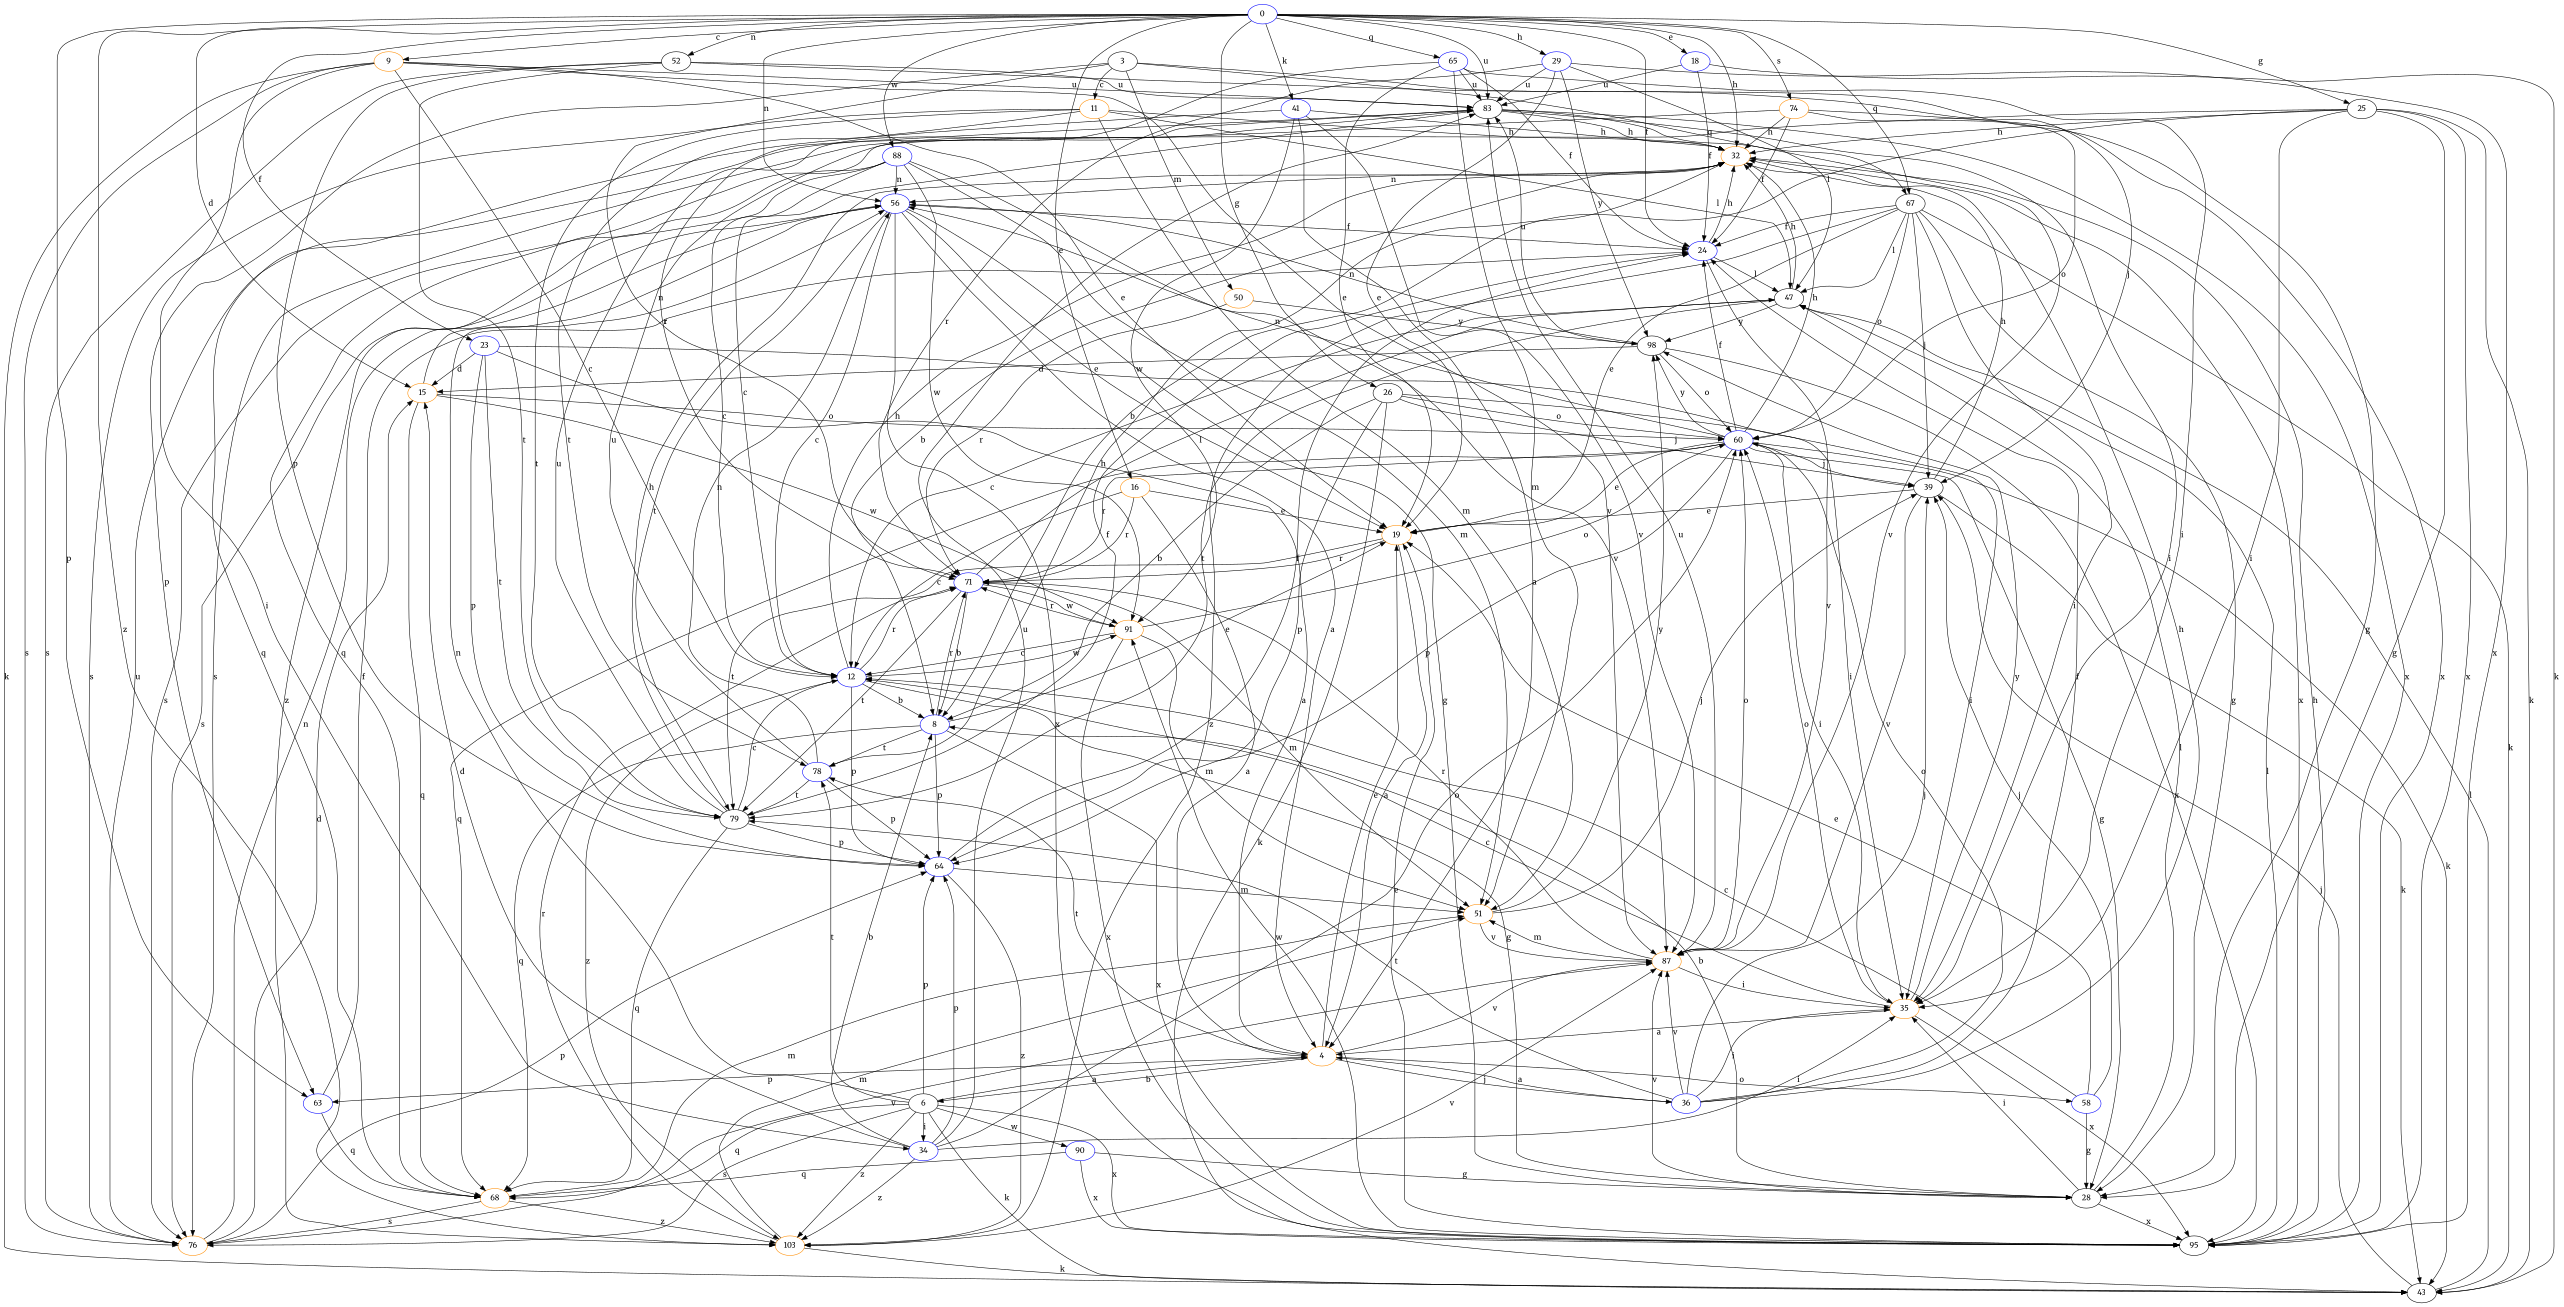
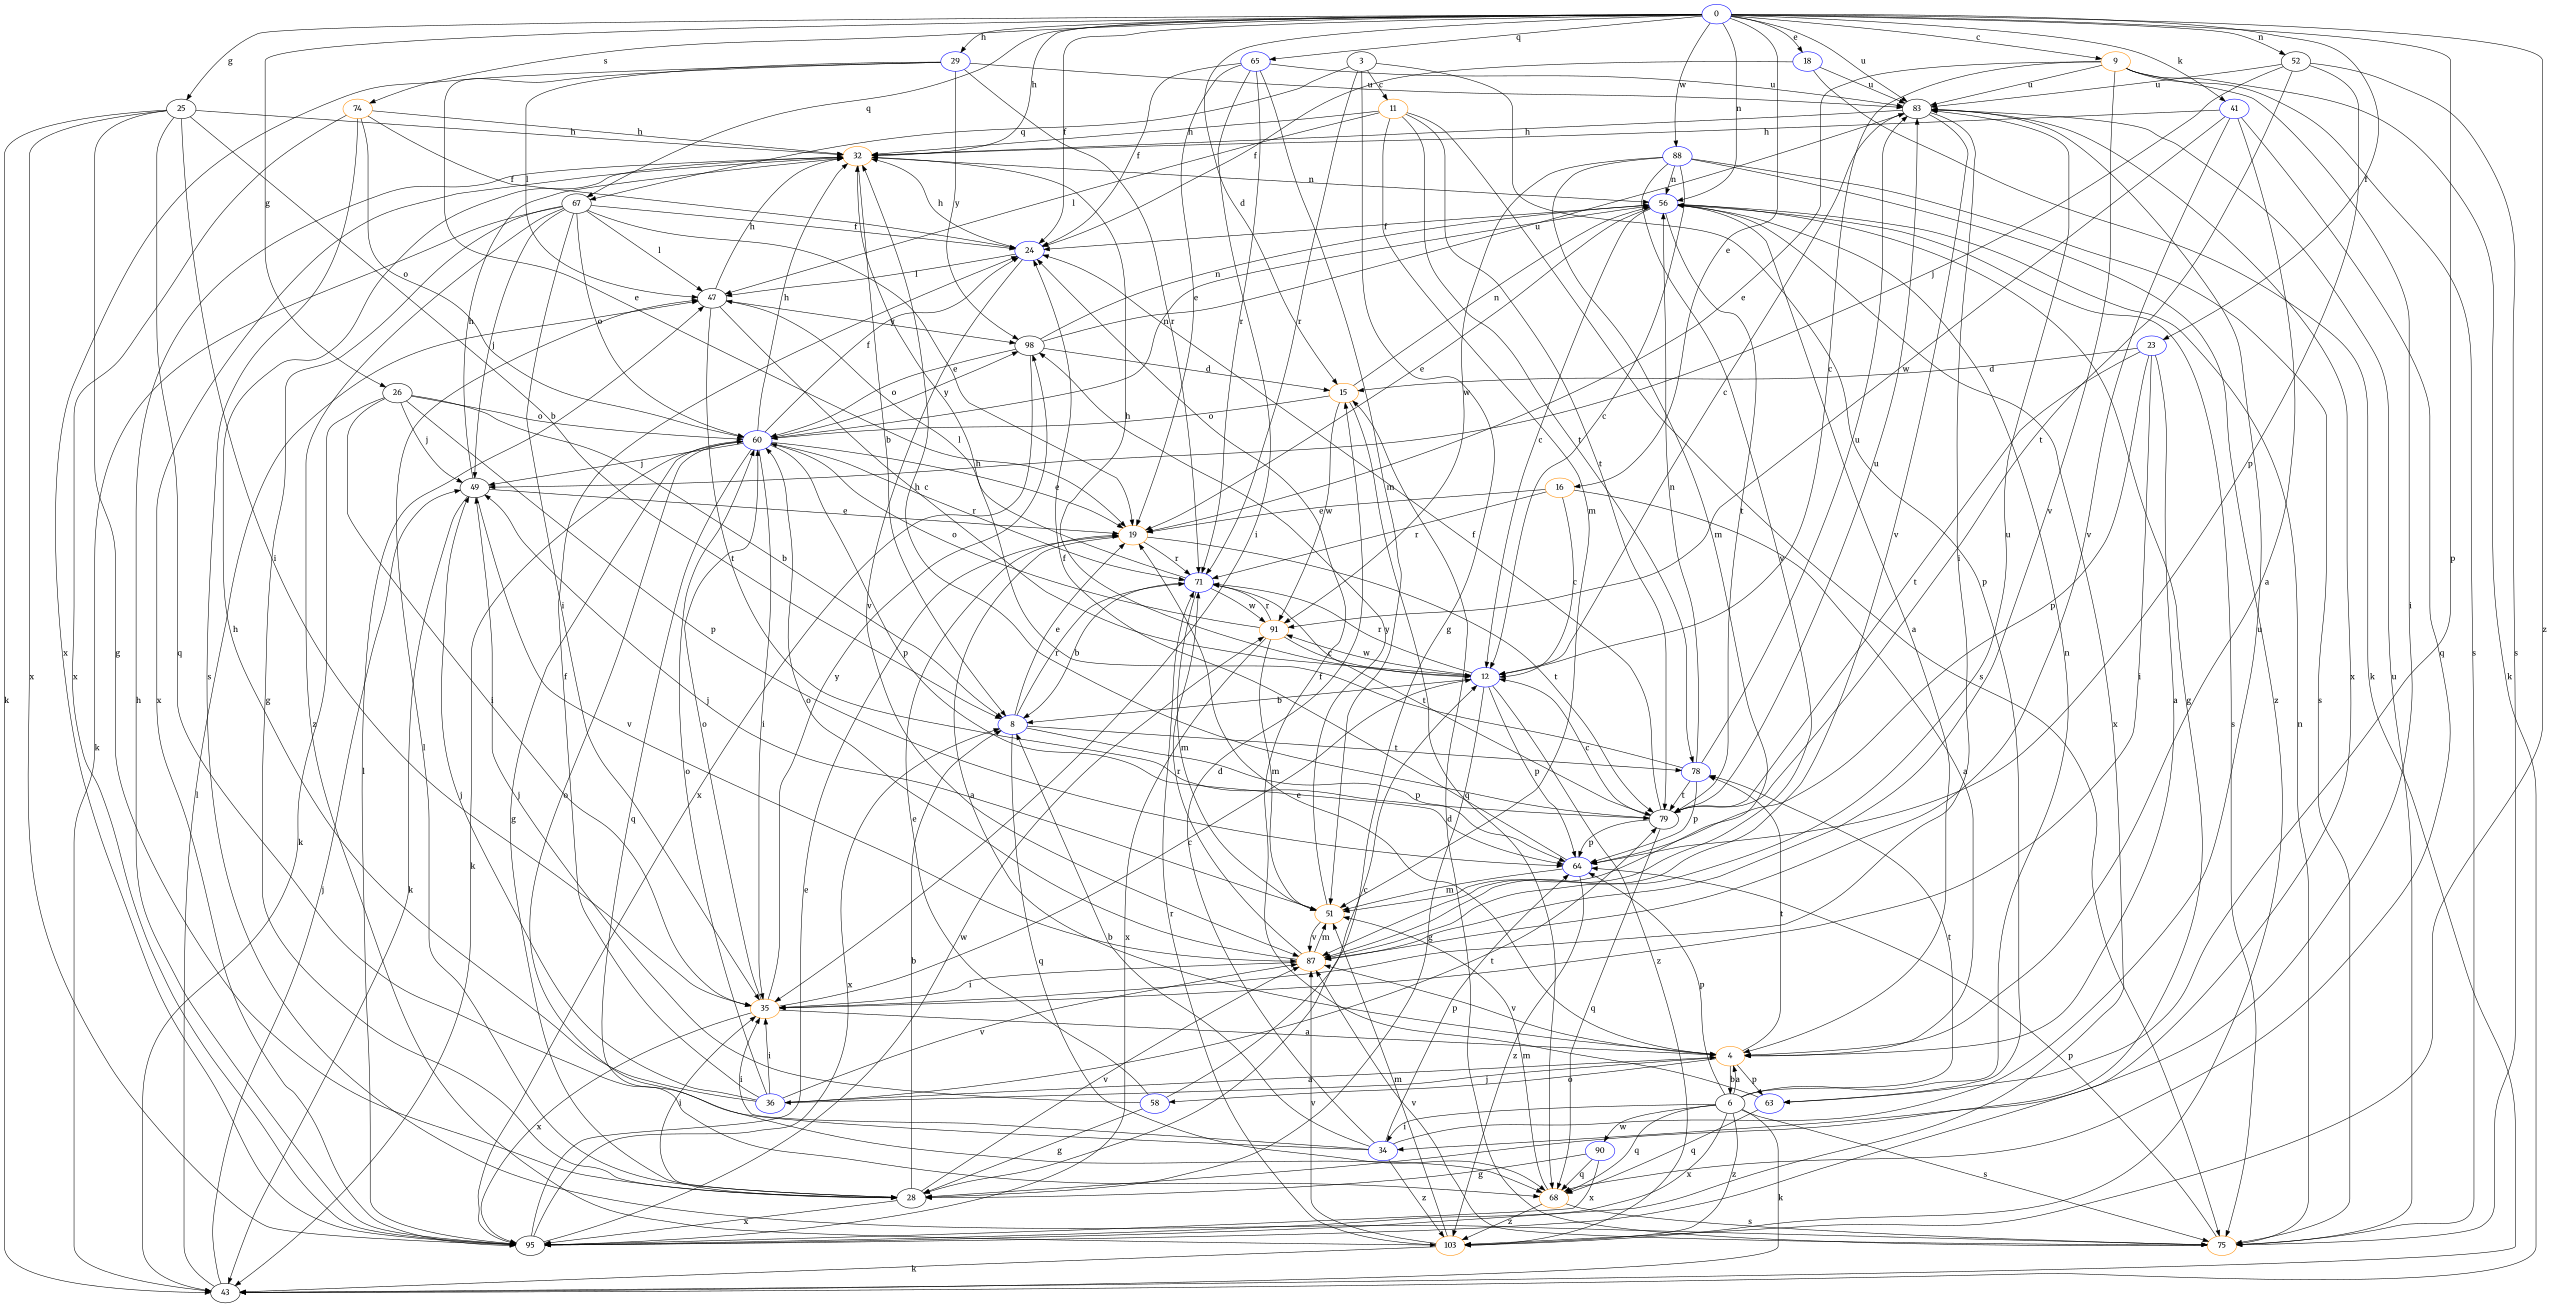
node "50": removed
node "39": label "39" -> "49"
edge "8" -> "95": reversed
node "76": label "76" -> "75"
